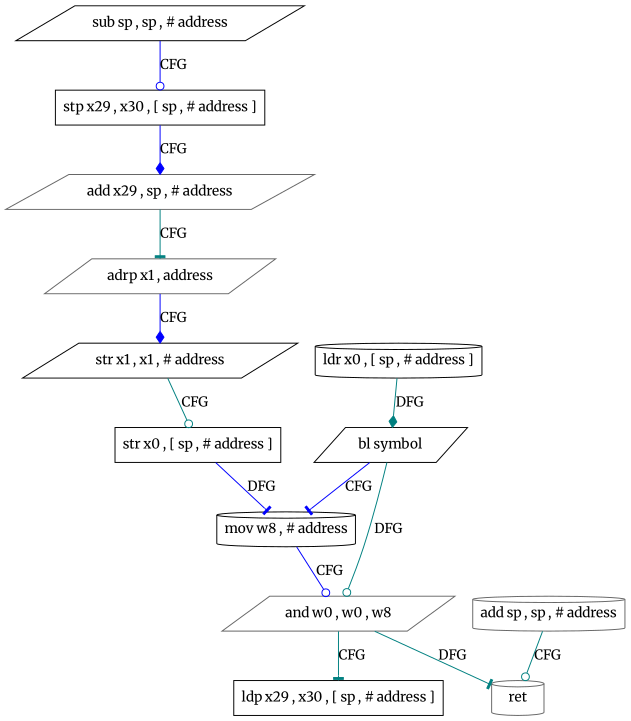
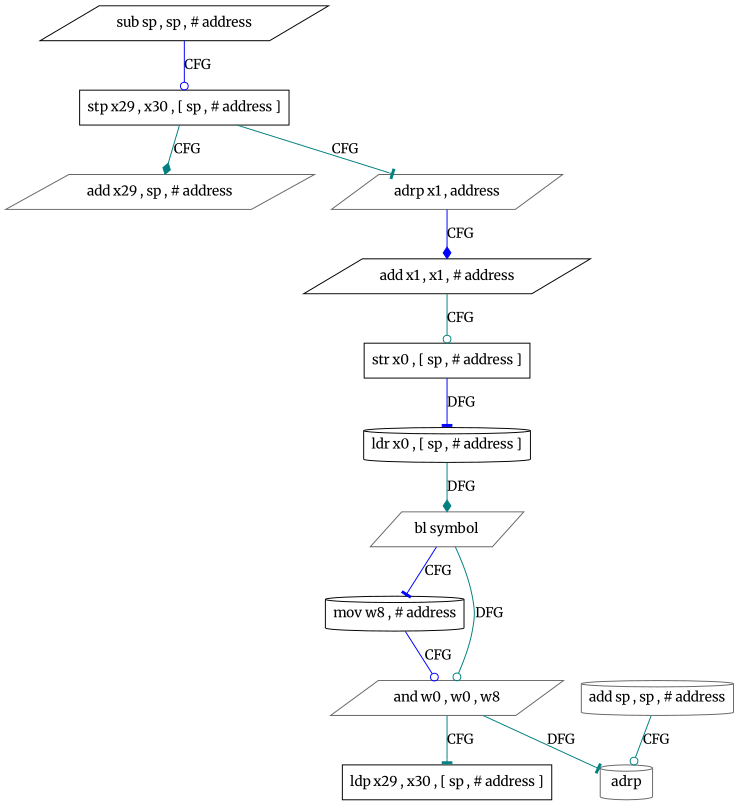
edge "stp x29 , x30 , [ sp , # address ]" -> "add x29 , sp , # address": color blue -> teal
edge "add x29 , sp , # address" -> "adrp x1 , address": now "stp x29 , x30 , [ sp , # address ]" -> "adrp x1 , address"
node "str x1 , x1 , # address": label "str x1 , x1 , # address" -> "add x1 , x1 , # address"
node "bl symbol": color black -> gray40
edge "str x0 , [ sp , # address ]" -> "mov w8 , # address": now "str x0 , [ sp , # address ]" -> "ldr x0 , [ sp , # address ]"
node "ret": label "ret" -> "adrp"
